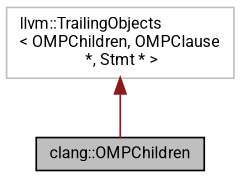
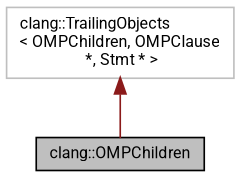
node "llvm::TrailingObjects < OMPChildren, OMPClause *, Stmt * >": label "llvm::TrailingObjects < OMPChildren, OMPClause *, Stmt * >" -> "clang::TrailingObjects < OMPChildren, OMPClause *, Stmt * >"
